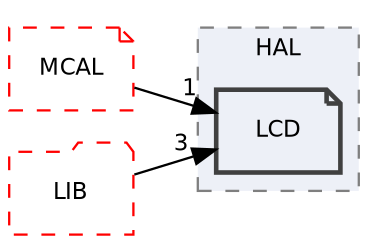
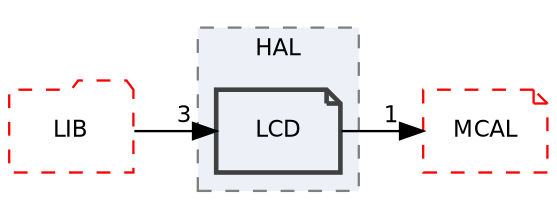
edge "MCAL" -> "LCD": reversed
